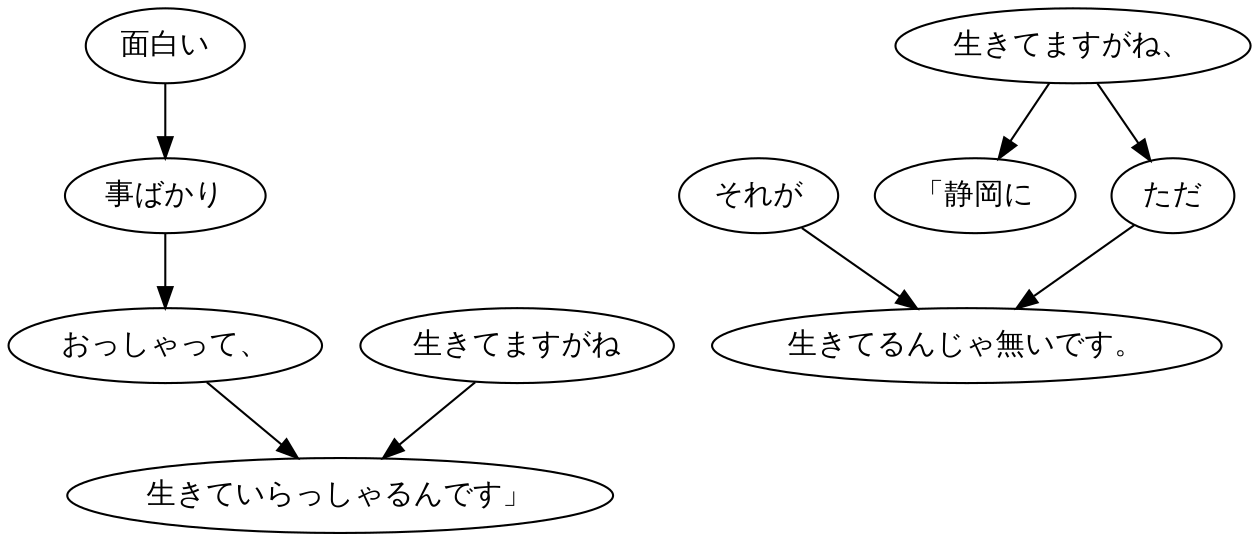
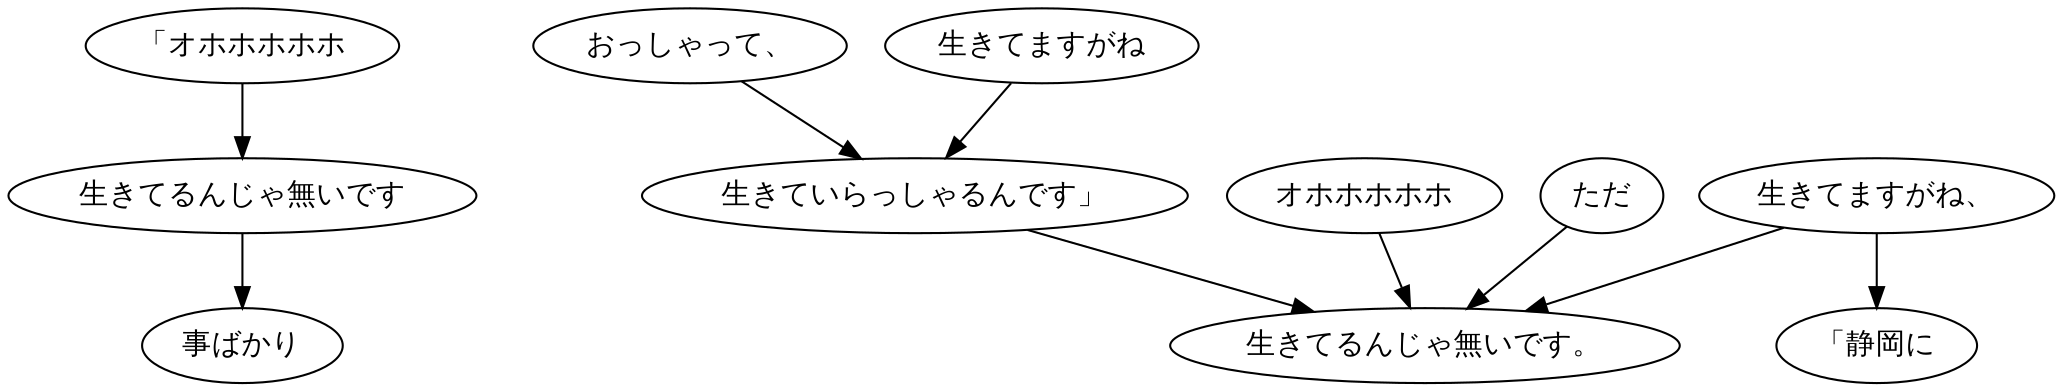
node "面白い": label "面白い" -> "生きてるんじゃ無いです"
node "「オホホホホホ": added
edge "生きてますがね、" -> "ただ": now "生きてますがね、" -> "生きてるんじゃ無いです。"
node "それが": label "それが" -> "オホホホホホ"
edge "事ばかり" -> "おっしゃって、": removed
edge "生きていらっしゃるんです」" -> "生きてるんじゃ無いです。": added
